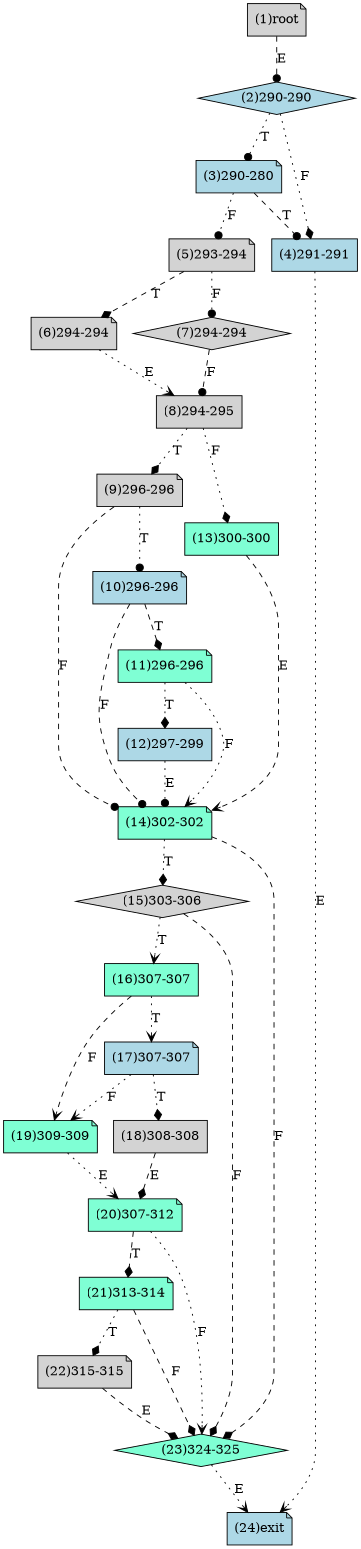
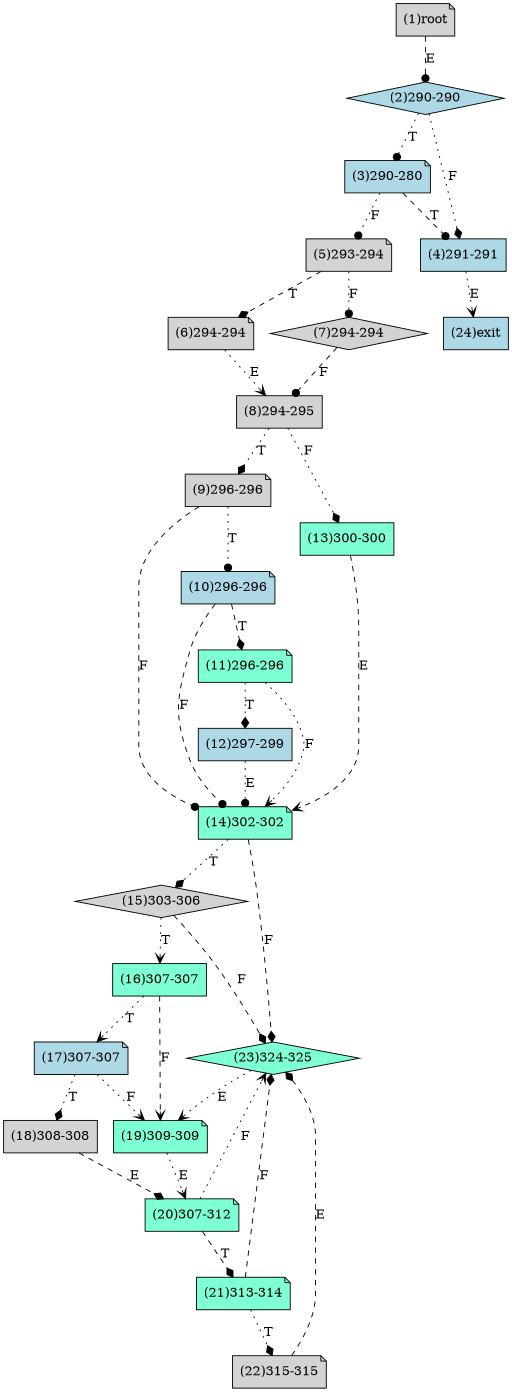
edge "(23)324-325" -> "(24)exit": now "(23)324-325" -> "(19)309-309"
node "(24)exit": shape note -> box
